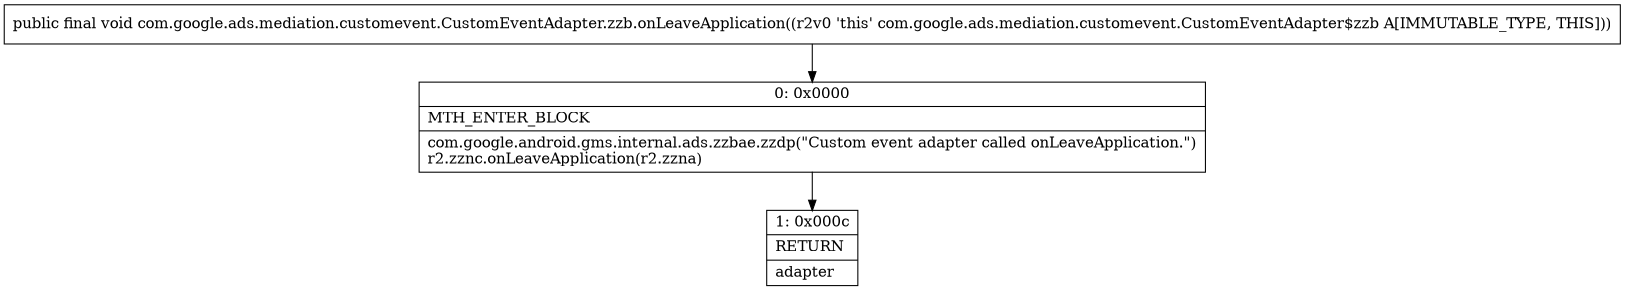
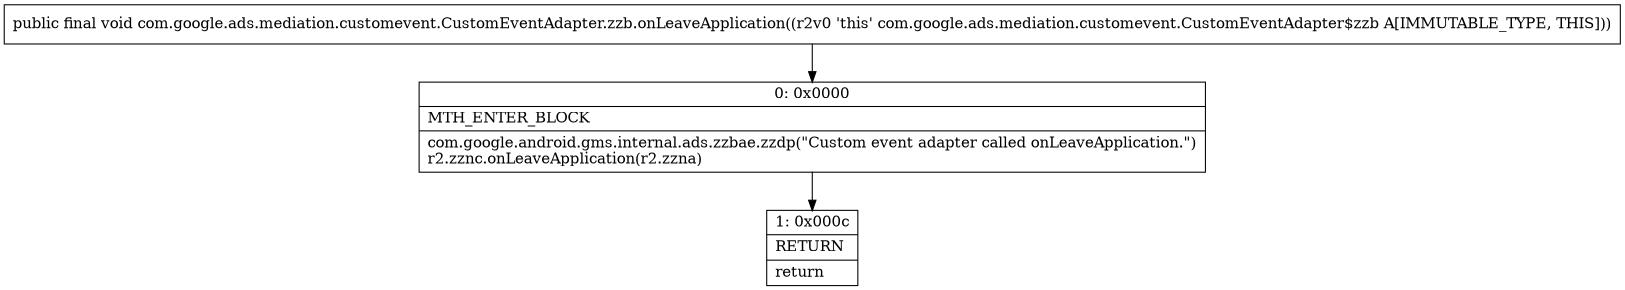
node "1: 0x000c": text "adapter" -> "return"
